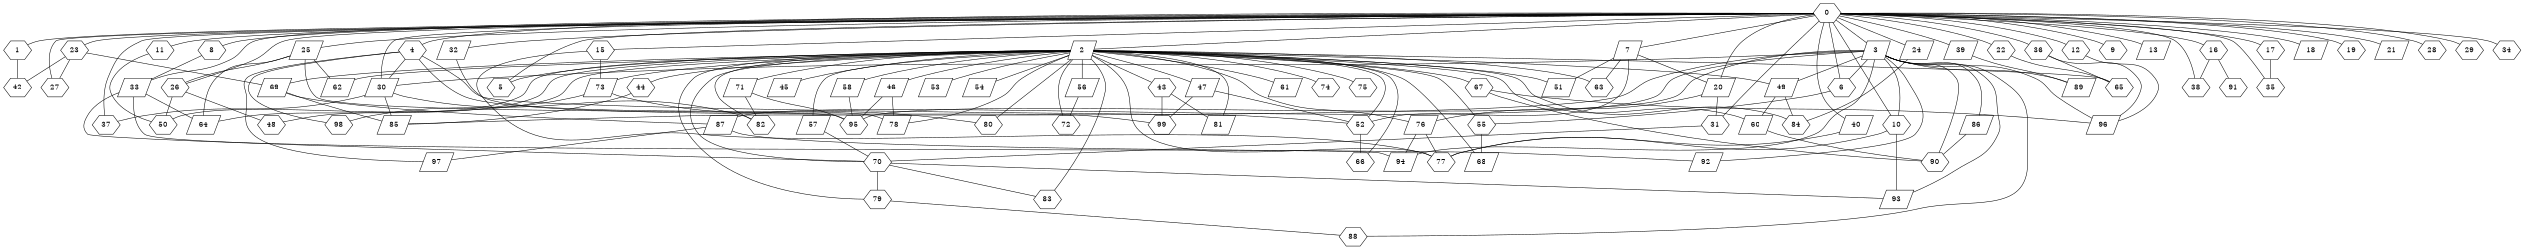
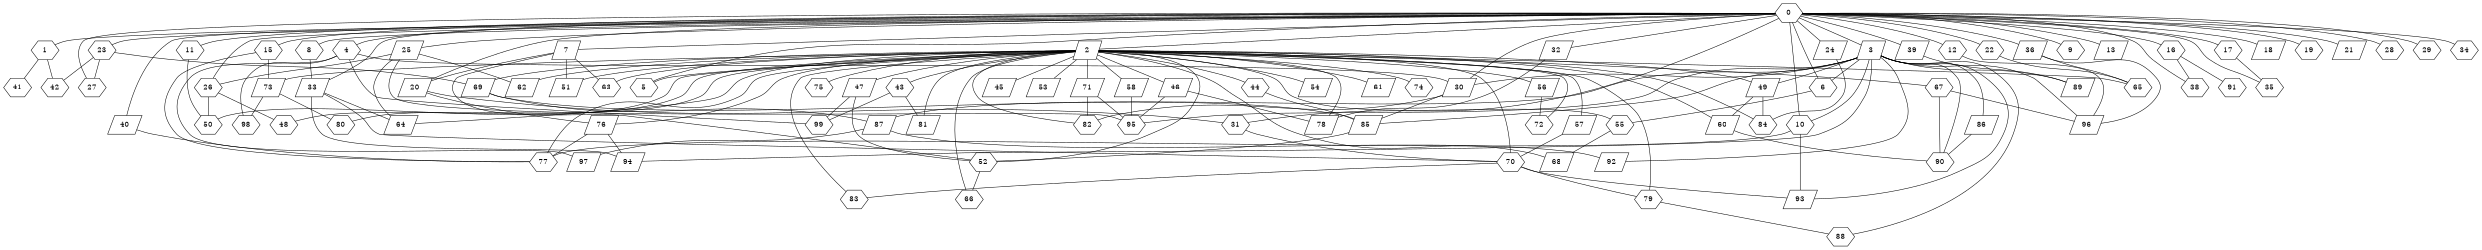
node "36": shape hexagon -> parallelogram
node "41": added
edge "4" -- "52": now "85" -- "52"
node "37": removed
